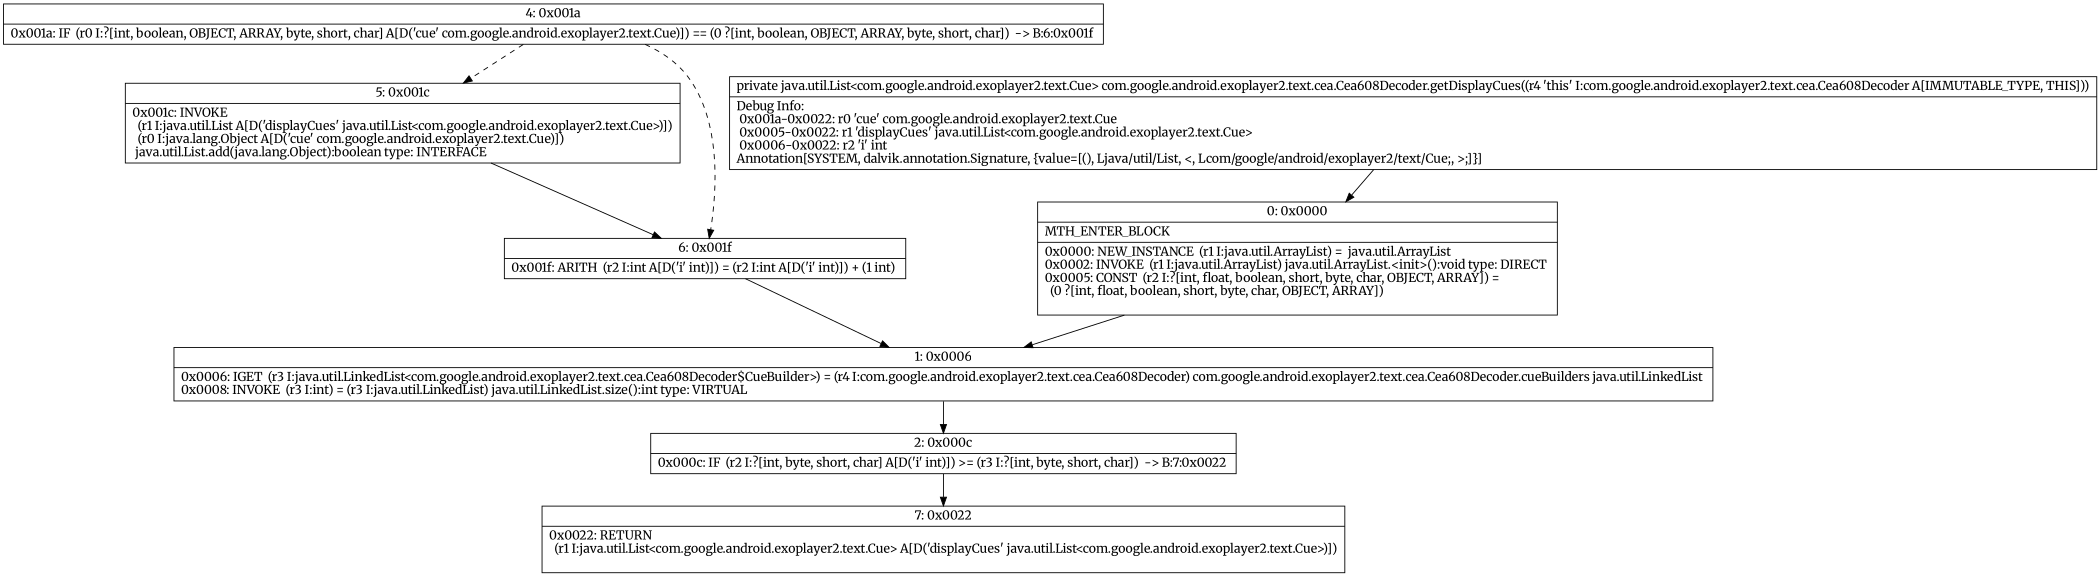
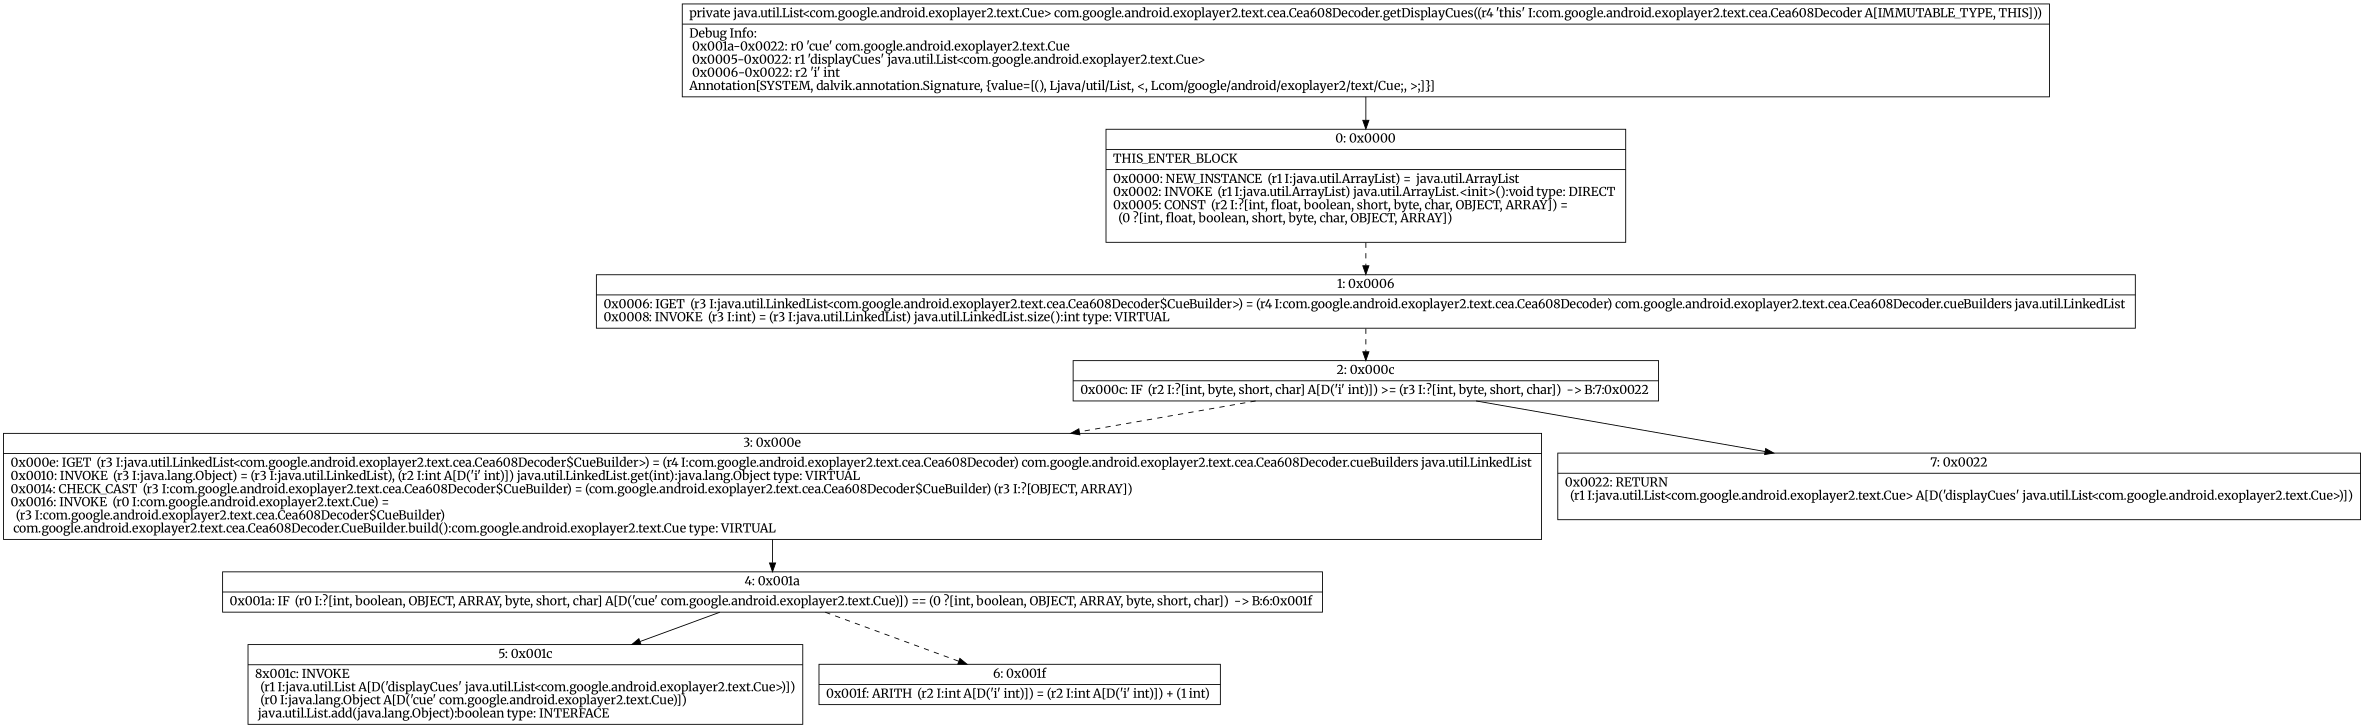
edge "4: 0x001a" -> "5: 0x001c": style dashed -> solid
node "5: 0x001c": text "0x001c: INVOKE" -> "8x001c: INVOKE"
edge "5: 0x001c" -> "6: 0x001f": removed
node "0: 0x0000": text "MTH_ENTER_BLOCK" -> "THIS_ENTER_BLOCK"
edge "6: 0x001f" -> "1: 0x0006": removed
edge "0: 0x0000" -> "1: 0x0006": style solid -> dashed
edge "1: 0x0006" -> "2: 0x000c": style solid -> dashed
node "3: 0x000e": added
